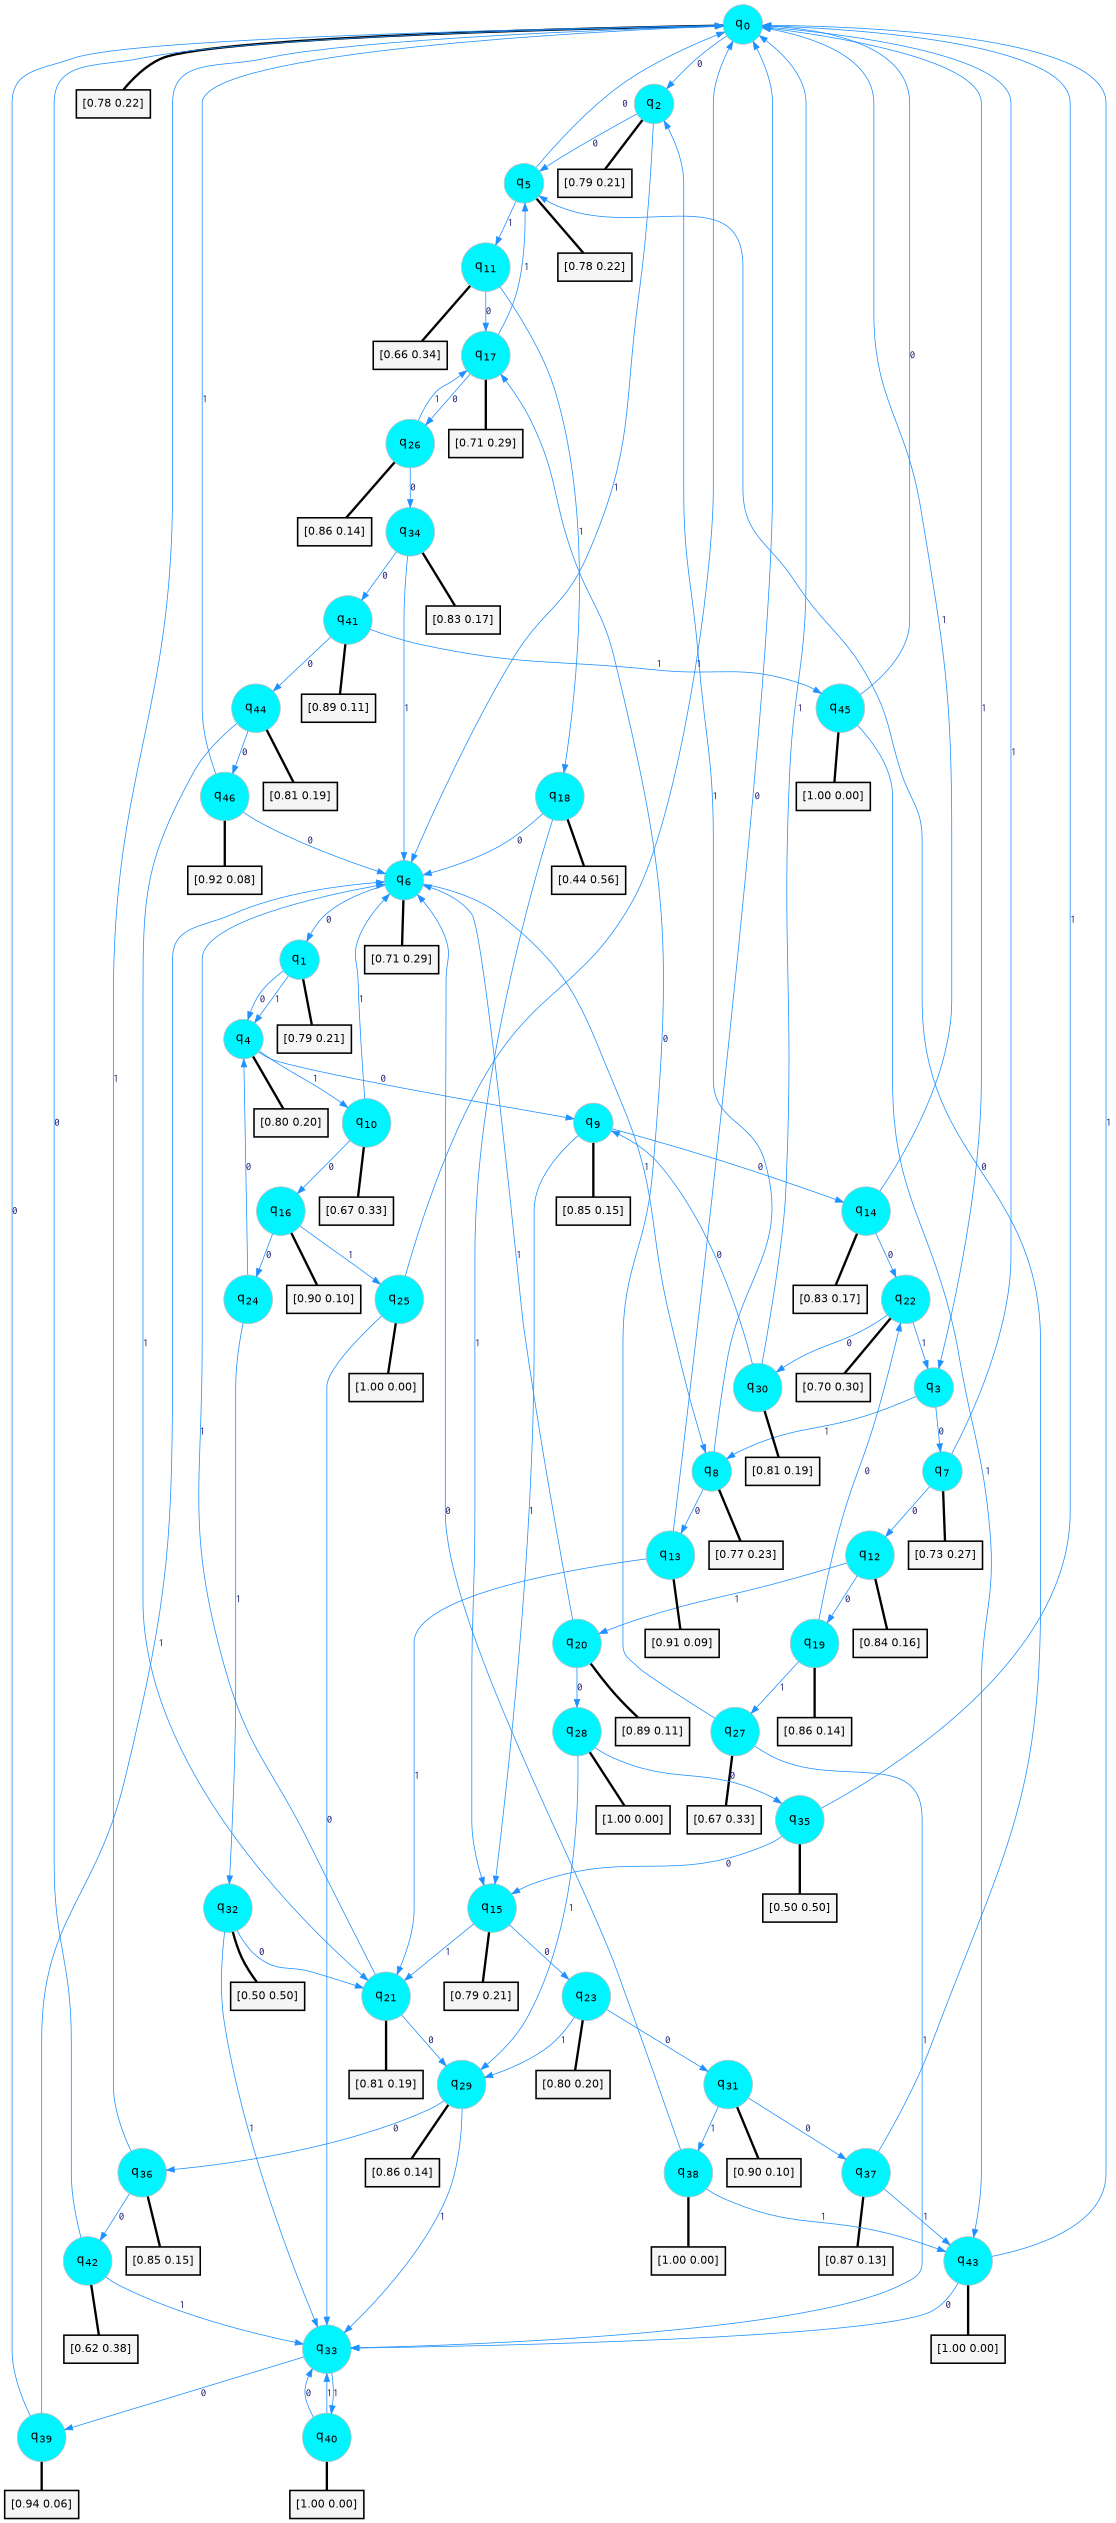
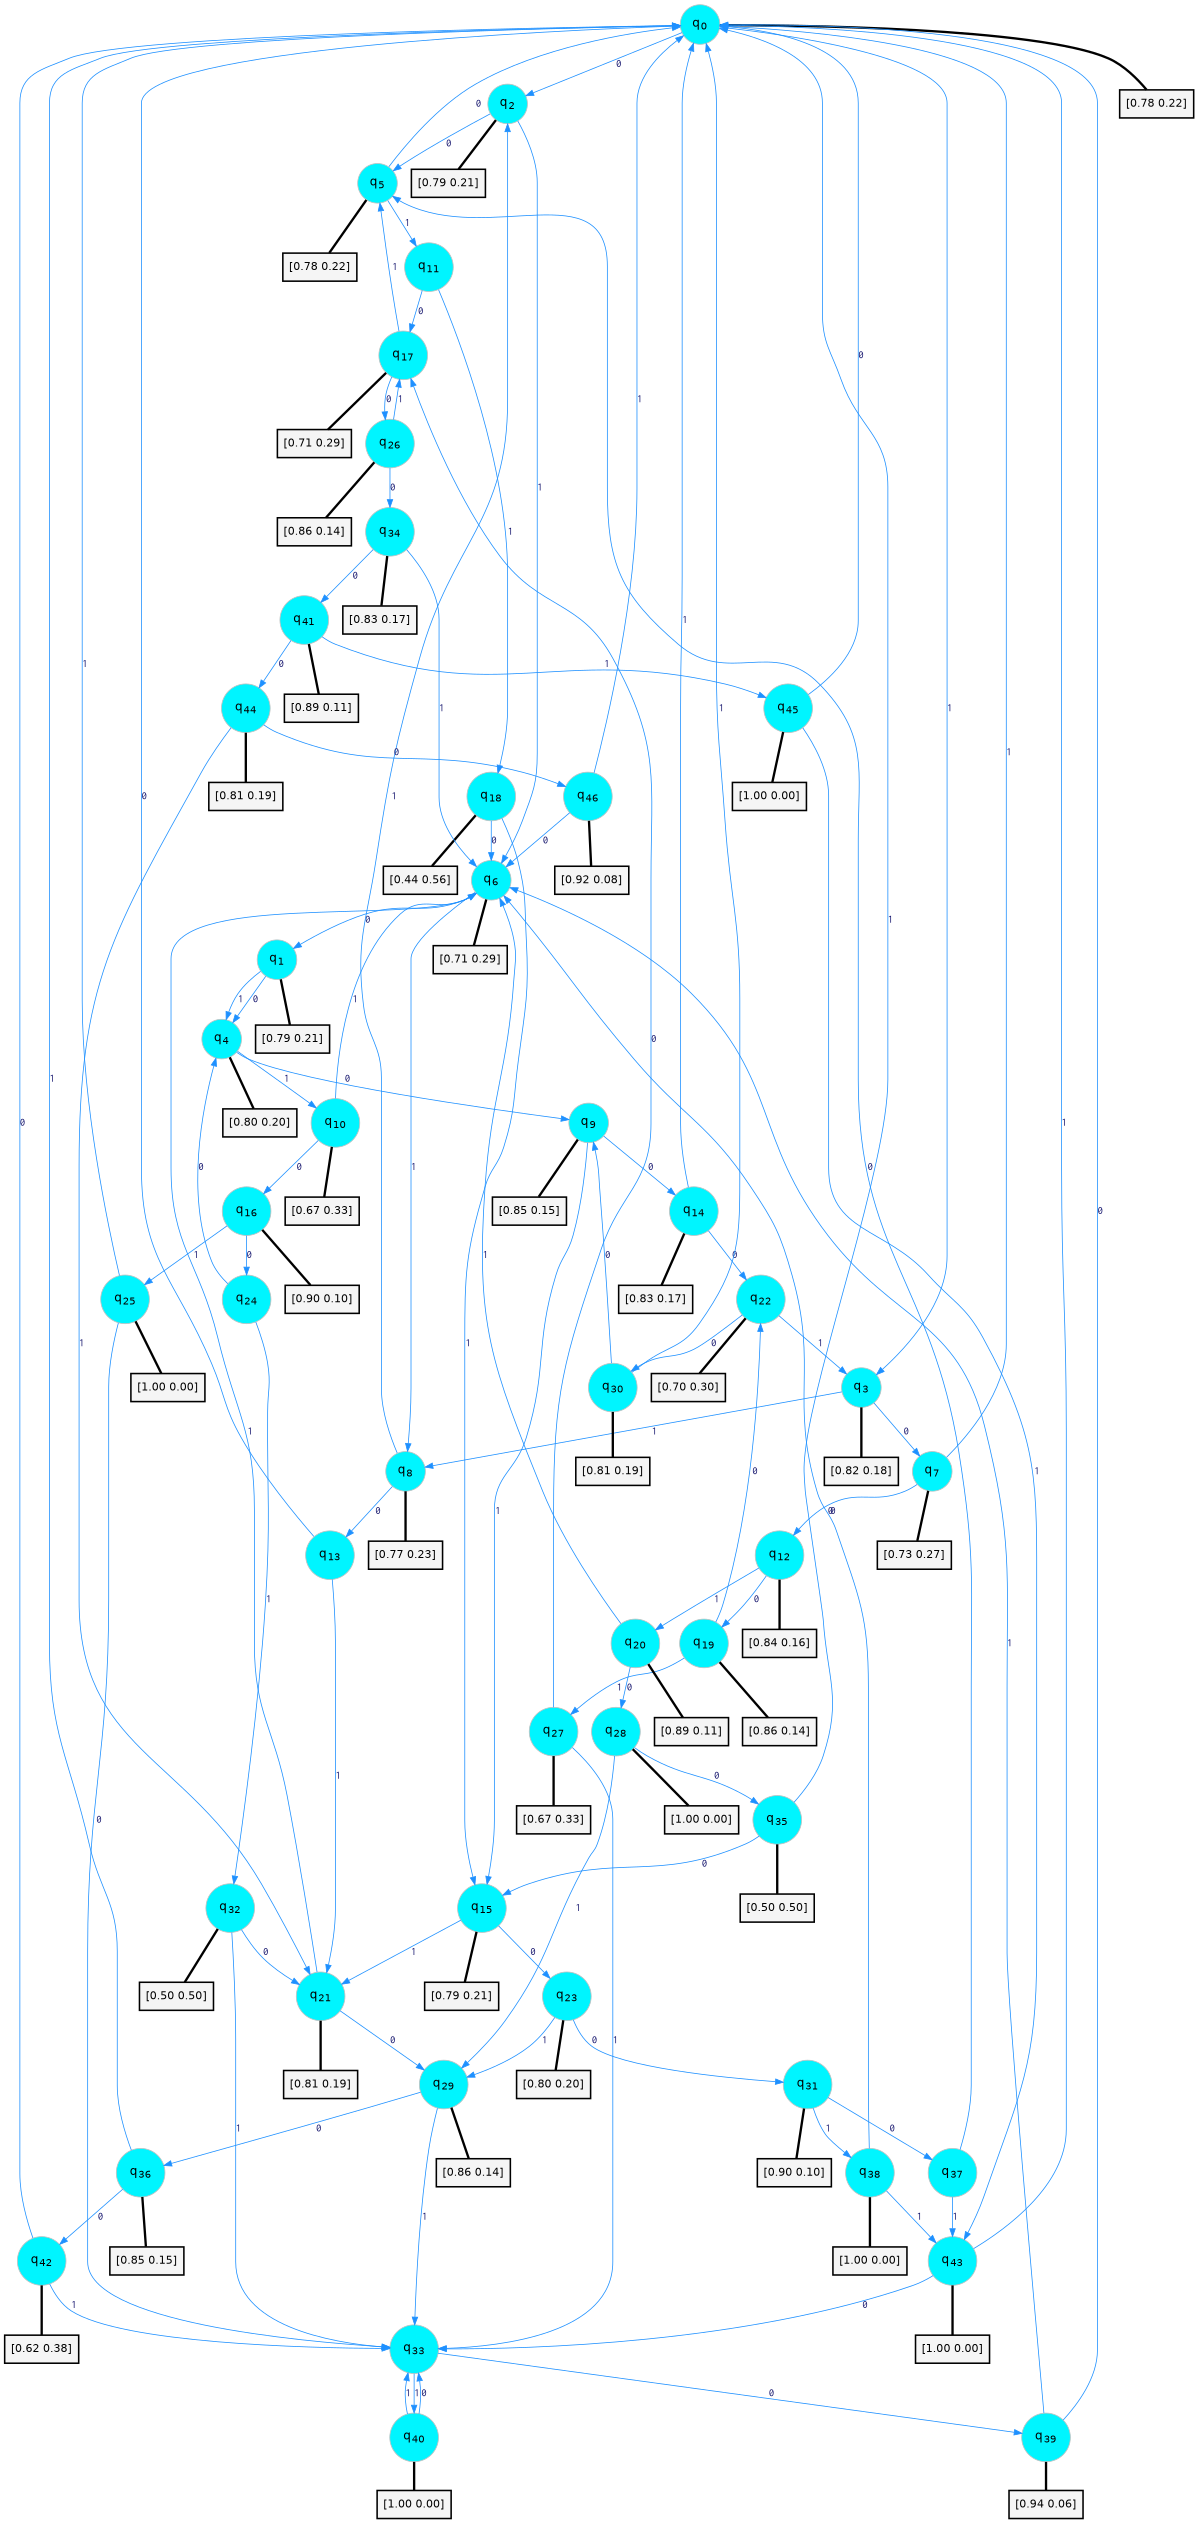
node "[0.66 0.34]": removed
node "[0.82 0.18]": added
node "[0.91 0.09]": removed
node "[0.87 0.13]": removed
